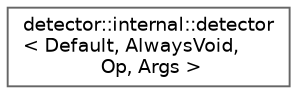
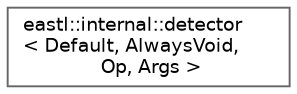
node "detector::internal::detector < Default, AlwaysVoid, Op, Args >": label "detector::internal::detector < Default, AlwaysVoid, Op, Args >" -> "eastl::internal::detector < Default, AlwaysVoid, Op, Args >"
